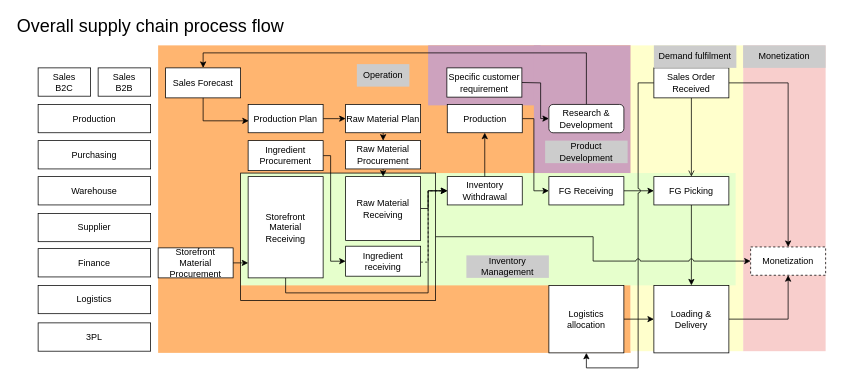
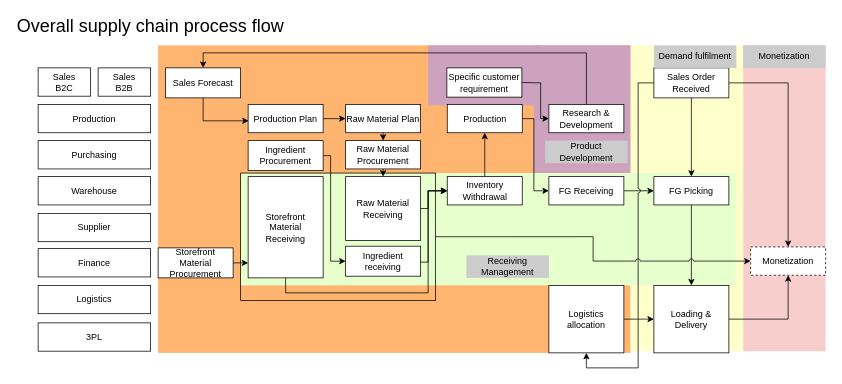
node "Operation": removed
node "Research & Development": shape rounded rectangle -> rectangle
edge "Sales Order Received" -> "FG Picking": arrowhead open -> classic
edge "Ingredient receiving" -> "Inventory Withdrawal": style dashed -> solid
node "Inventory Management": label "Inventory Management" -> "Receiving Management"
